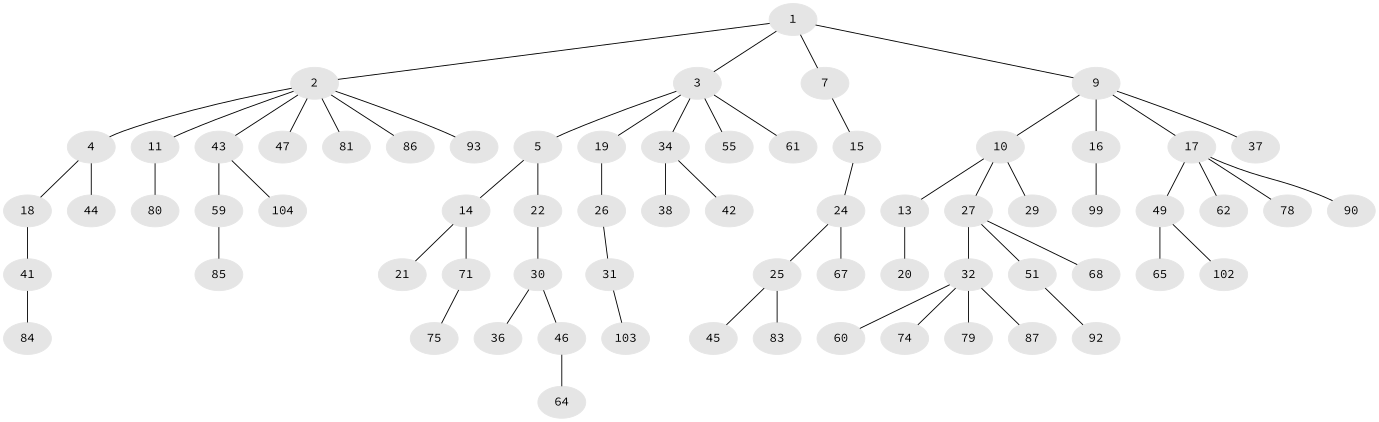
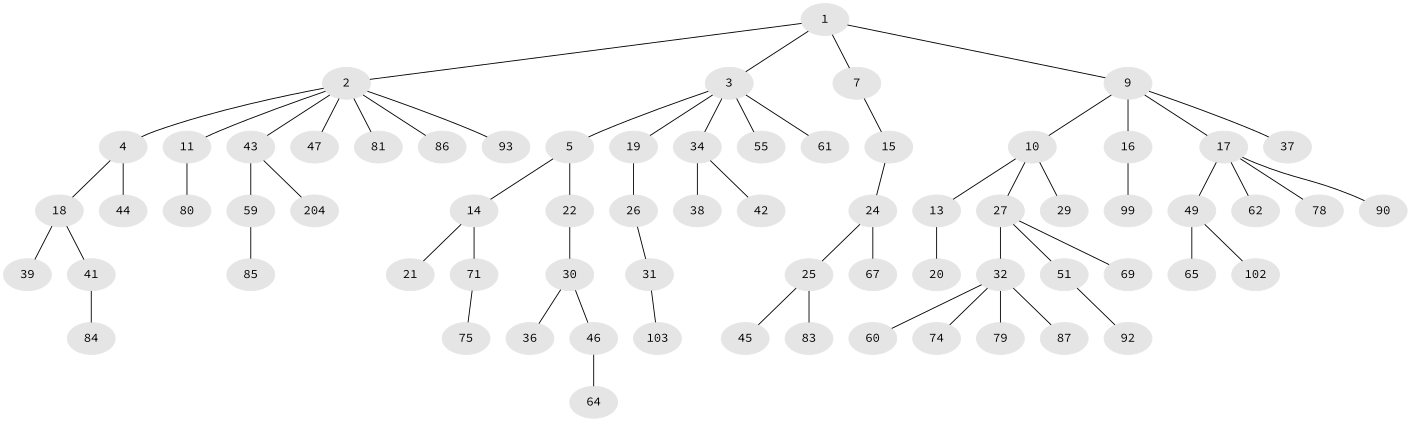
node "104": label "104" -> "204"
node "39": added
node "68": label "68" -> "69"
